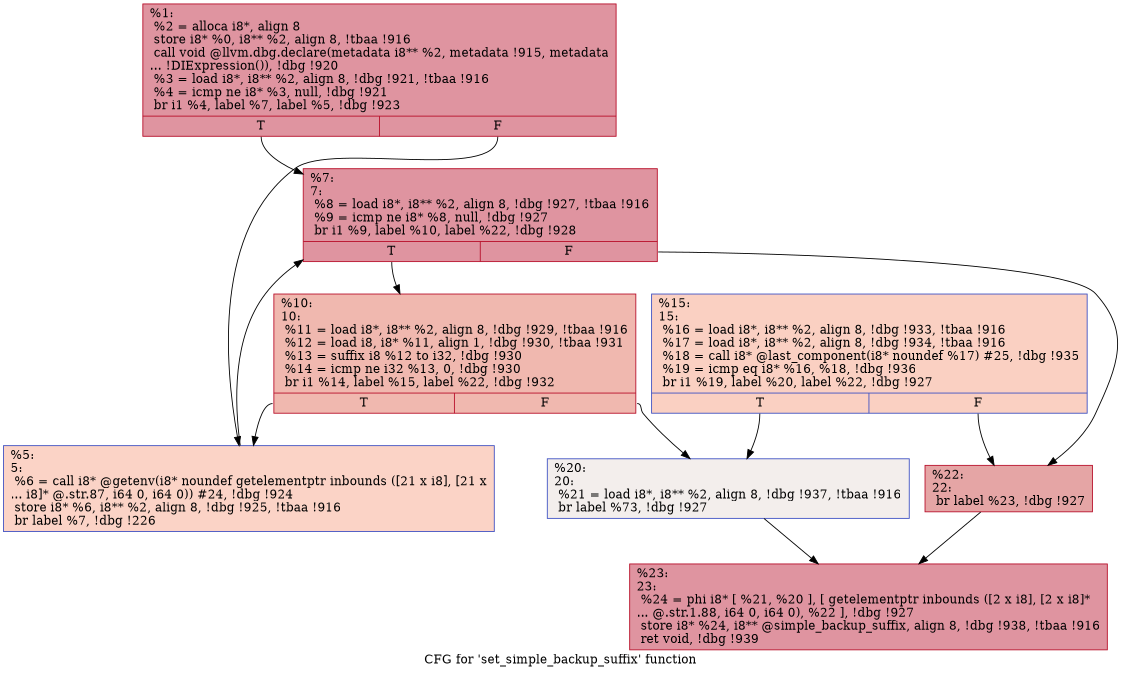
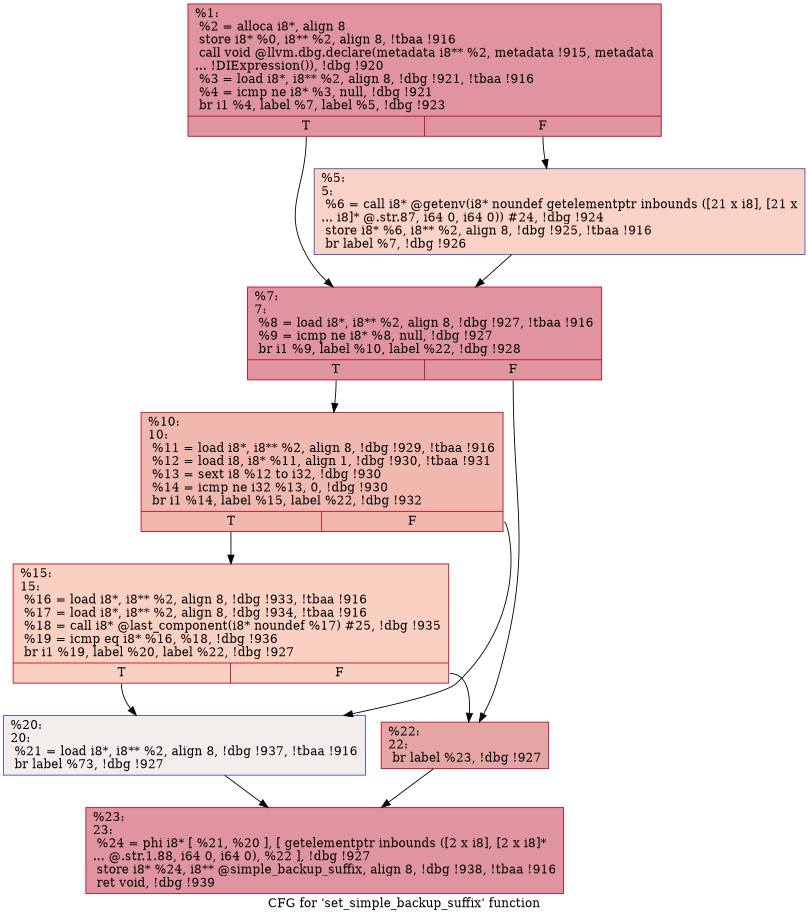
node "%15:": color #3d50c3ff -> #b70d28ff
node "%10:": text "%13 = suffix i8 %12 to i32, !dbg !930" -> "%13 = sext i8 %12 to i32, !dbg !930"
edge "%10:" -> "%5:": now "%10:" -> "%15:"
node "%5:": text "br label %7, !dbg !226" -> "br label %7, !dbg !926"
